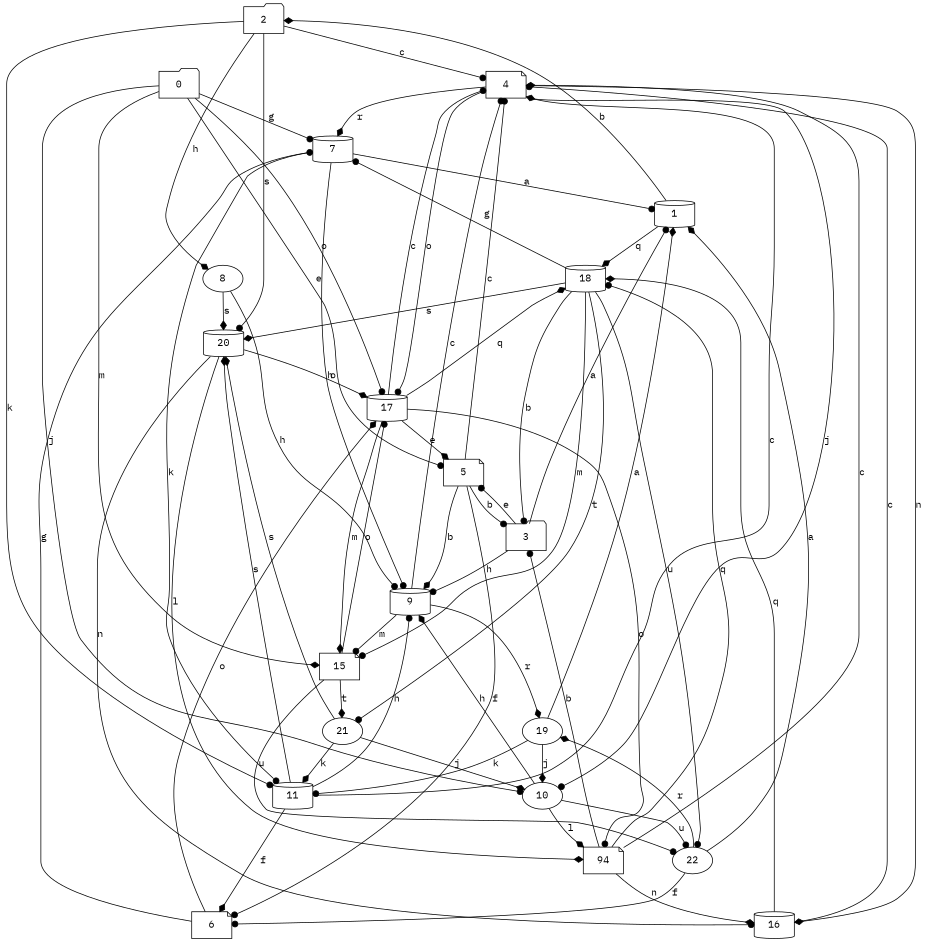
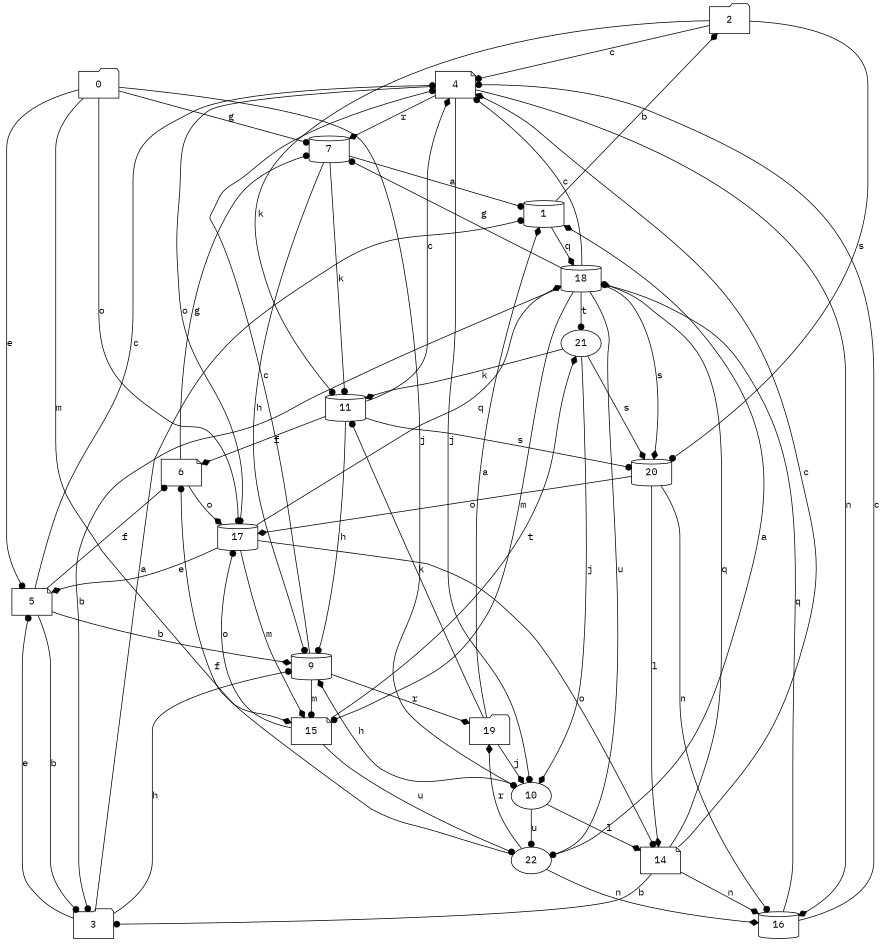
edge "17" -> "4": now "18" -> "4"
node "8": removed
edge "11" -> "20": arrowhead diamond -> dot
node "19": shape ellipse -> folder
node "94": label "94" -> "14"
edge "22" -> "16": added, label "n"
